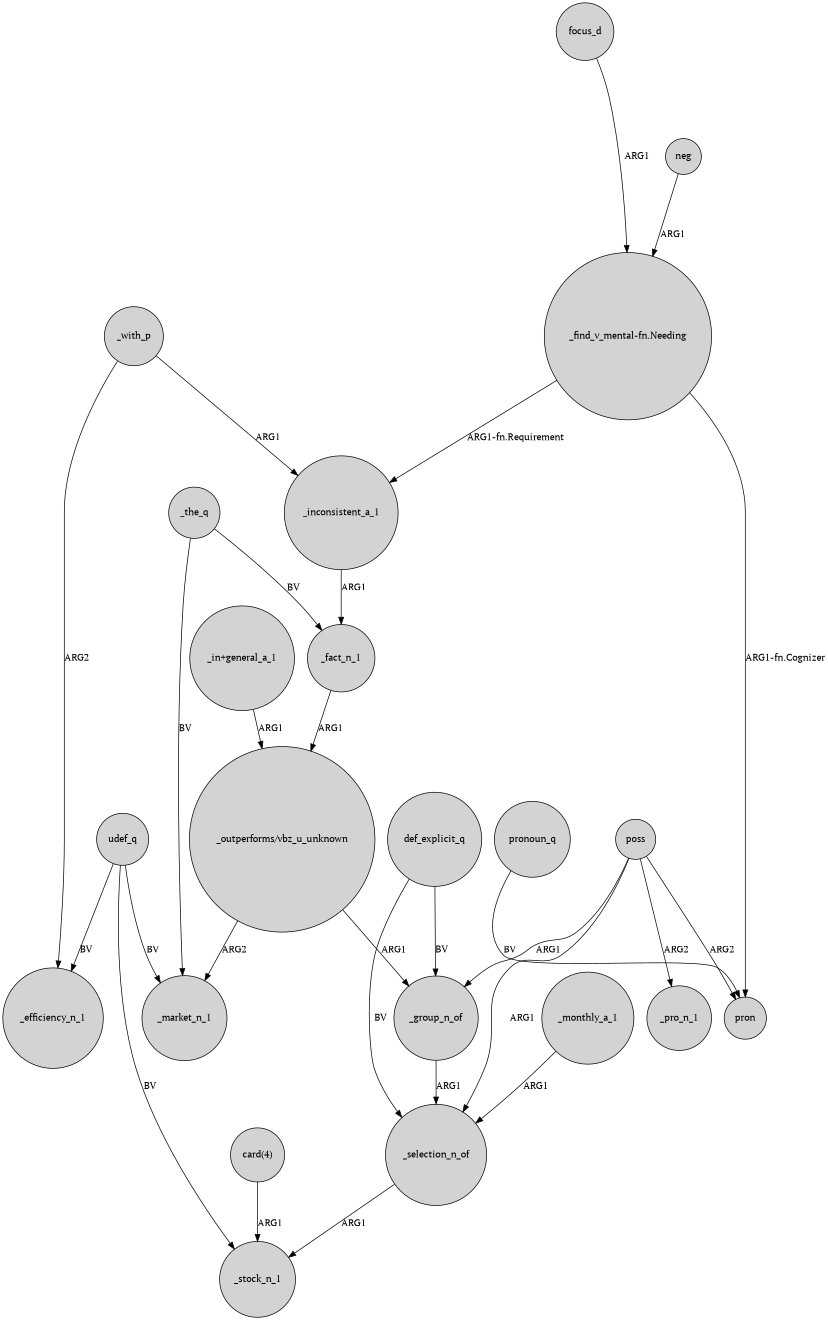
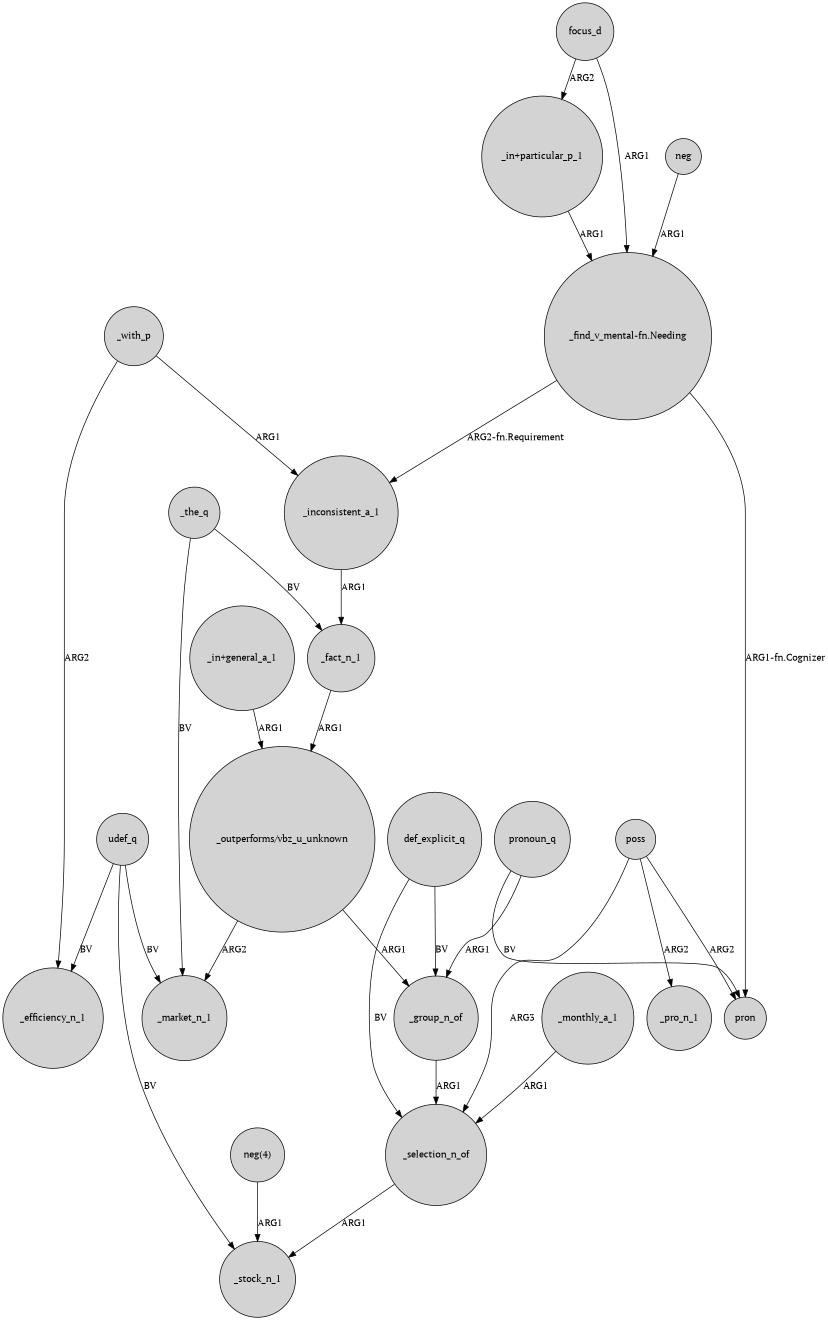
node "_in+particular_p_1": added
edge "_find_v_mental-fn.Needing" -> "_inconsistent_a_1": label "ARG1-fn.Requirement" -> "ARG2-fn.Requirement"
edge "poss" -> "_group_n_of": now "pronoun_q" -> "_group_n_of"
edge "poss" -> "_selection_n_of": label "ARG1" -> "ARG3"
node "card(4)": label "card(4)" -> "neg(4)"
